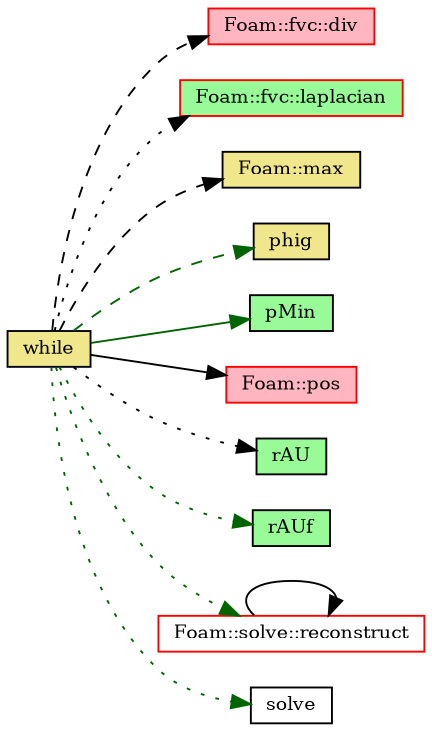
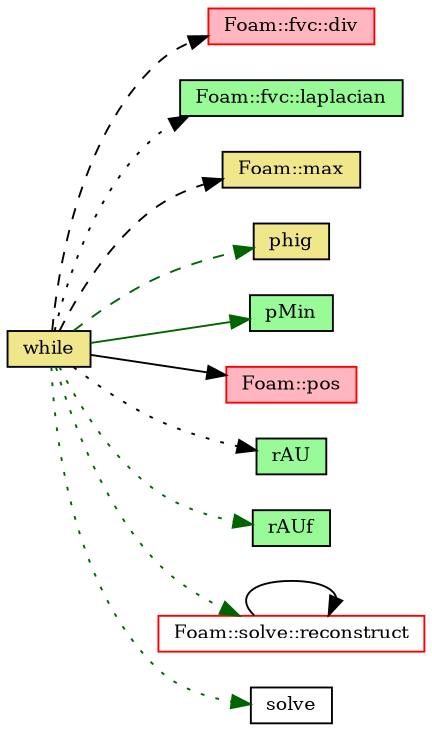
node "Foam::fvc::laplacian": color red -> black
